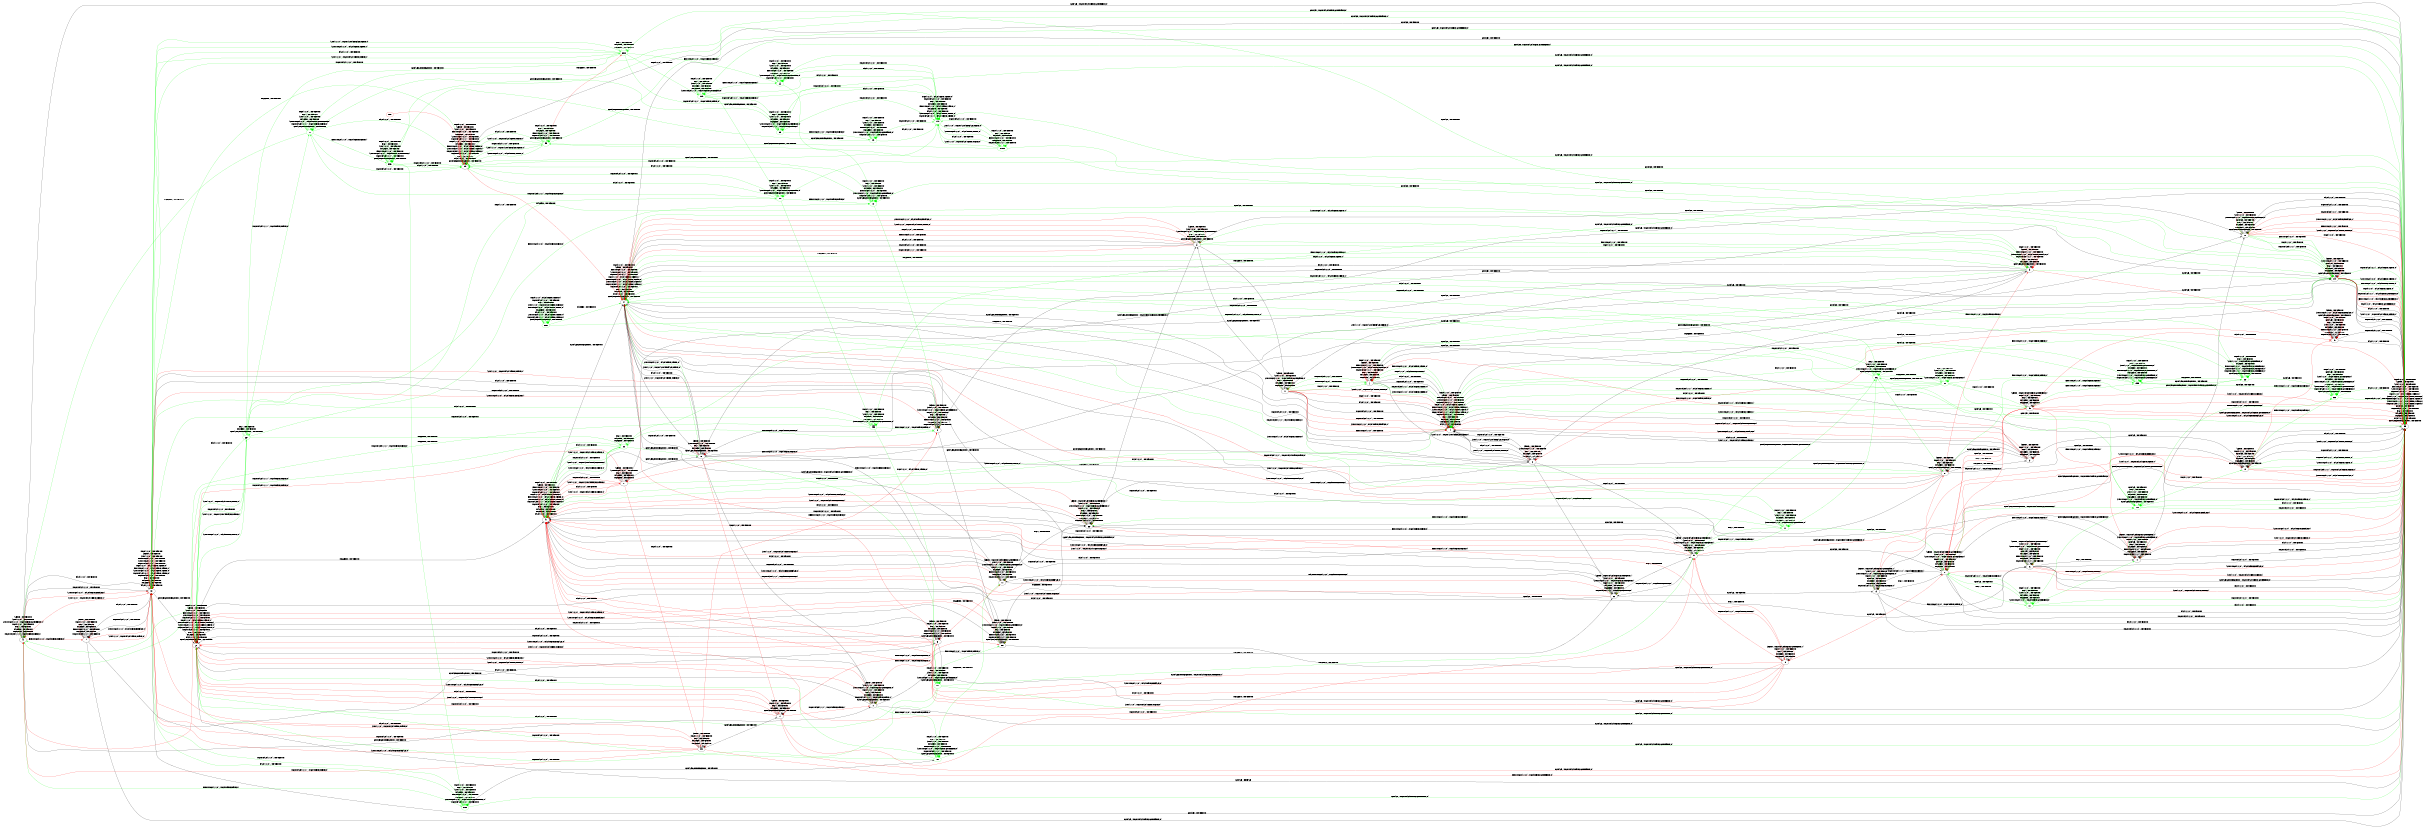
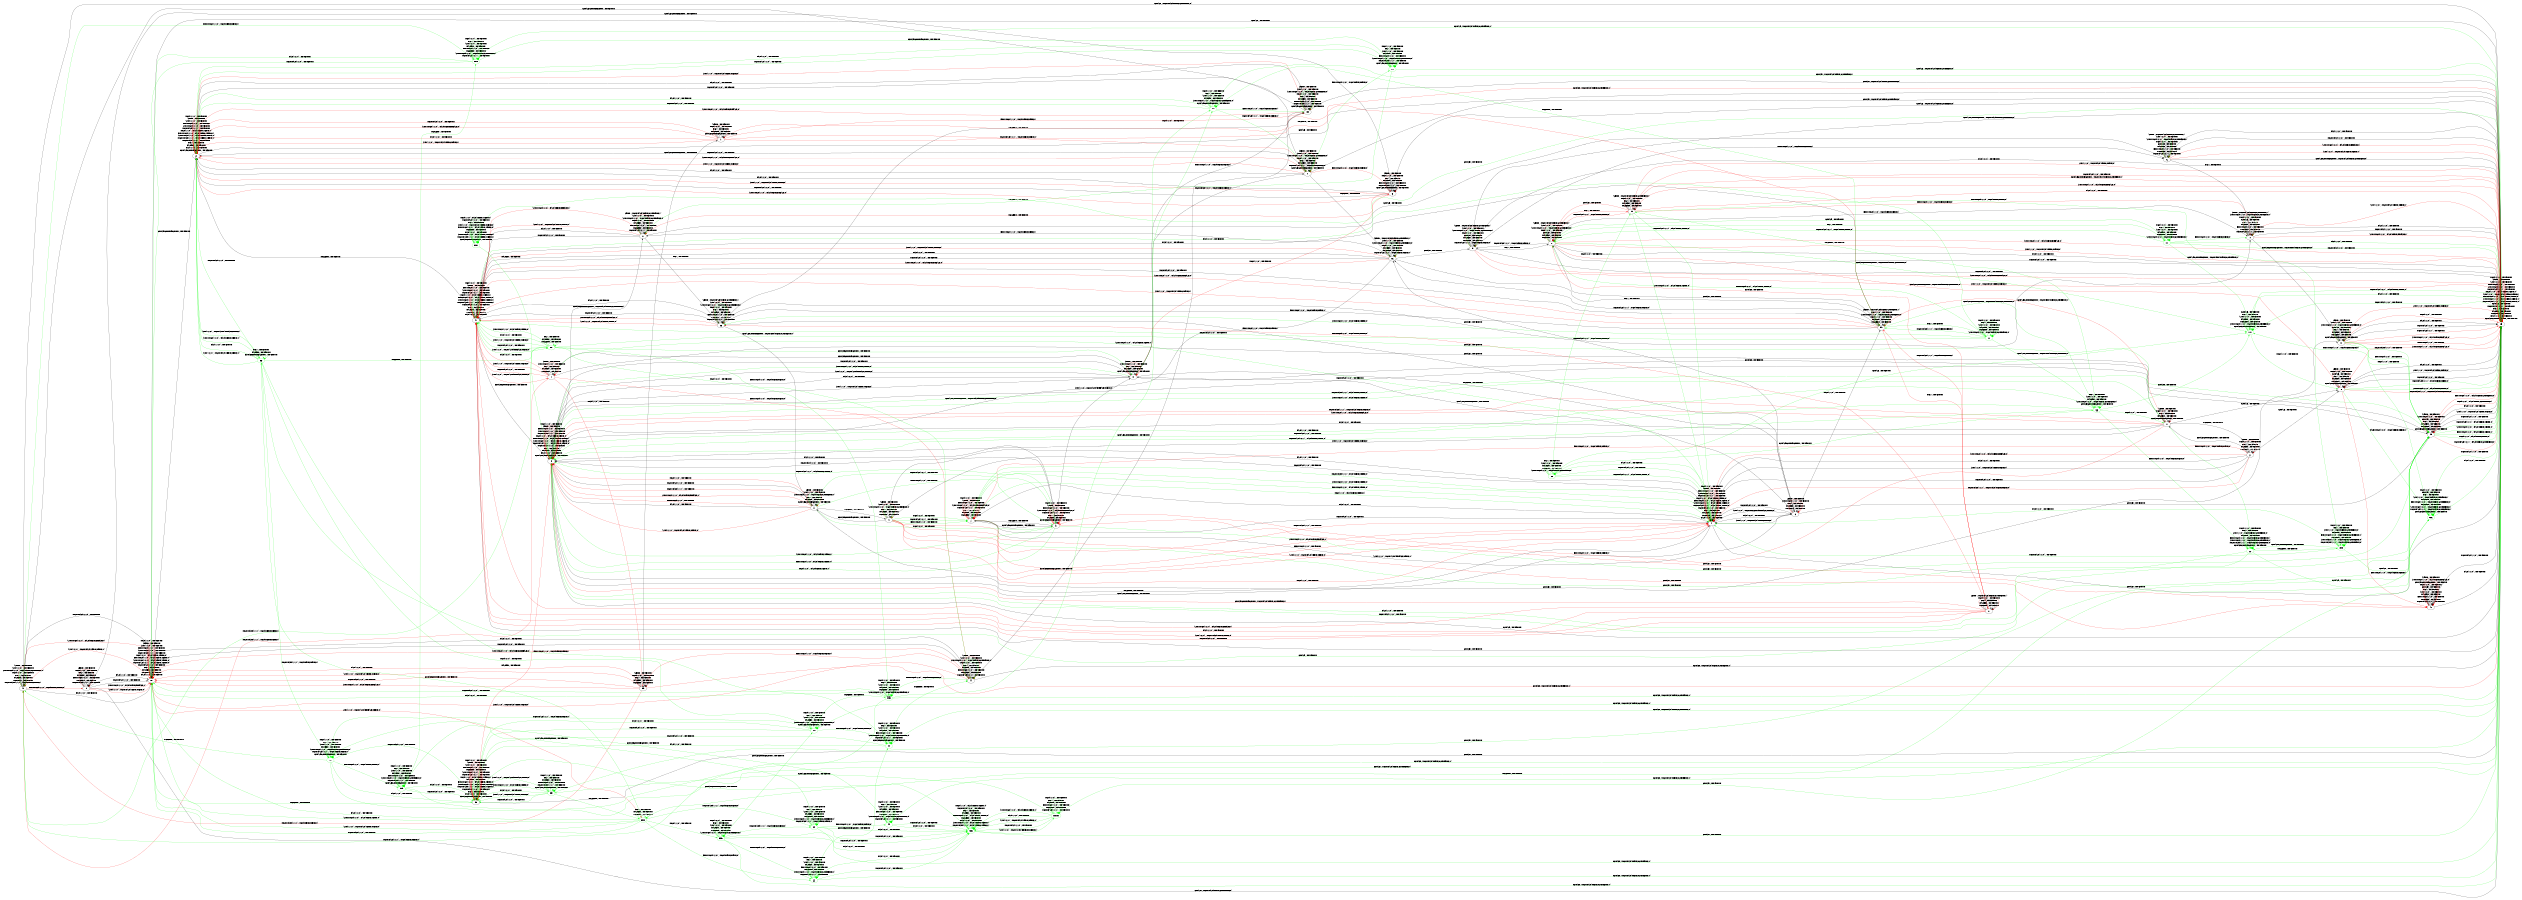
edge "fff" -> "ff": now "lll" -> "ff"
edge "m" -> "ggg": color green -> red
edge "fff" -> "ggg": color red -> green
edge "pp" -> "ggg": reversed
node "ooo": removed
edge "ggg" -> "dd": label "CLOSE / TIMEOUT" -> "ACCEPT / TIMEOUT"
edge "nn" -> "z": added, label "ACK+PSH(V,V,1) / ACK(NEXT,NEXT,0)"
edge "s" -> "n": removed, label "CLOSE / TIMEOUT"
edge "c" -> "k": now "j" -> "k"
edge "qq" -> "xx": now "qq" -> "kk"
edge "xx" -> "ddd": removed, label "FIN+ACK(V,V,0) / ACK(NEXT,NEXT,0)"
edge "e" -> "ccc": label "FIN+ACK(V,V,0) / ACK(NEXT,NEXT,0)" -> "PSH+ACK(V,V,0) / ACK(NEXT,NEXT,0)"
edge "ww" -> "ccc": reversed
edge "ss" -> "aaa": added, label "ACK(V,V,0) / TIMEOUT"
edge "l" -> "c": label "SYN(V,V,0) / ACK+SYN(FRESH,NEXT,0)" -> "SYN(V,V,0) / ACK+ACCEPT(FRESH,NEXT,0)"
edge "aaa" -> "nn": label "ACK(V,V,0) / RST(ZERO,ZERO,0)" -> "CLOSECONNECTION / TIMEOUT"
edge "w" -> "f": reversed
edge "aa" -> "ll": label "ZERO+ACK(V,V,0) / ACK(NEXT,NEXT,0)" -> "FIN+ACK(V,V,0) / ACK(NEXT,NEXT,0)"
edge "rr" -> "gg": label "FIN+ACK(V,V,0) / ACK(NEXT,NEXT,0)" -> "SYN+ACK(V,V,0) / RST(NEXT,ZERO,0)"
edge "rr" -> "v": label "CLOSE / TIMEOUT" -> "FIN+ACK(V,V,0) / RST(ZERO,ZERO,0)"
edge "gg" -> "o": reversed
edge "cc" -> "w": label "LISTEN+ACK(V,V,0) / ACK(NEXT,NEXT,0)" -> "FIN+ACK(V,V,0) / ACK(NEXT,NEXT,0)"
edge "x" -> "i": now "x" -> "g"
edge "eee" -> "oo": color black -> green
edge "aa" -> "ff": label "FIN+ACK(V,V,0) / ACK(NEXT,CURRENT,0)" -> "CLOSE / ACK+RST(NEXT,CURRENT,0)"
edge "p" -> "ff": label "CLOSE / FRESH" -> "CLOSE / TIMEOUT"
